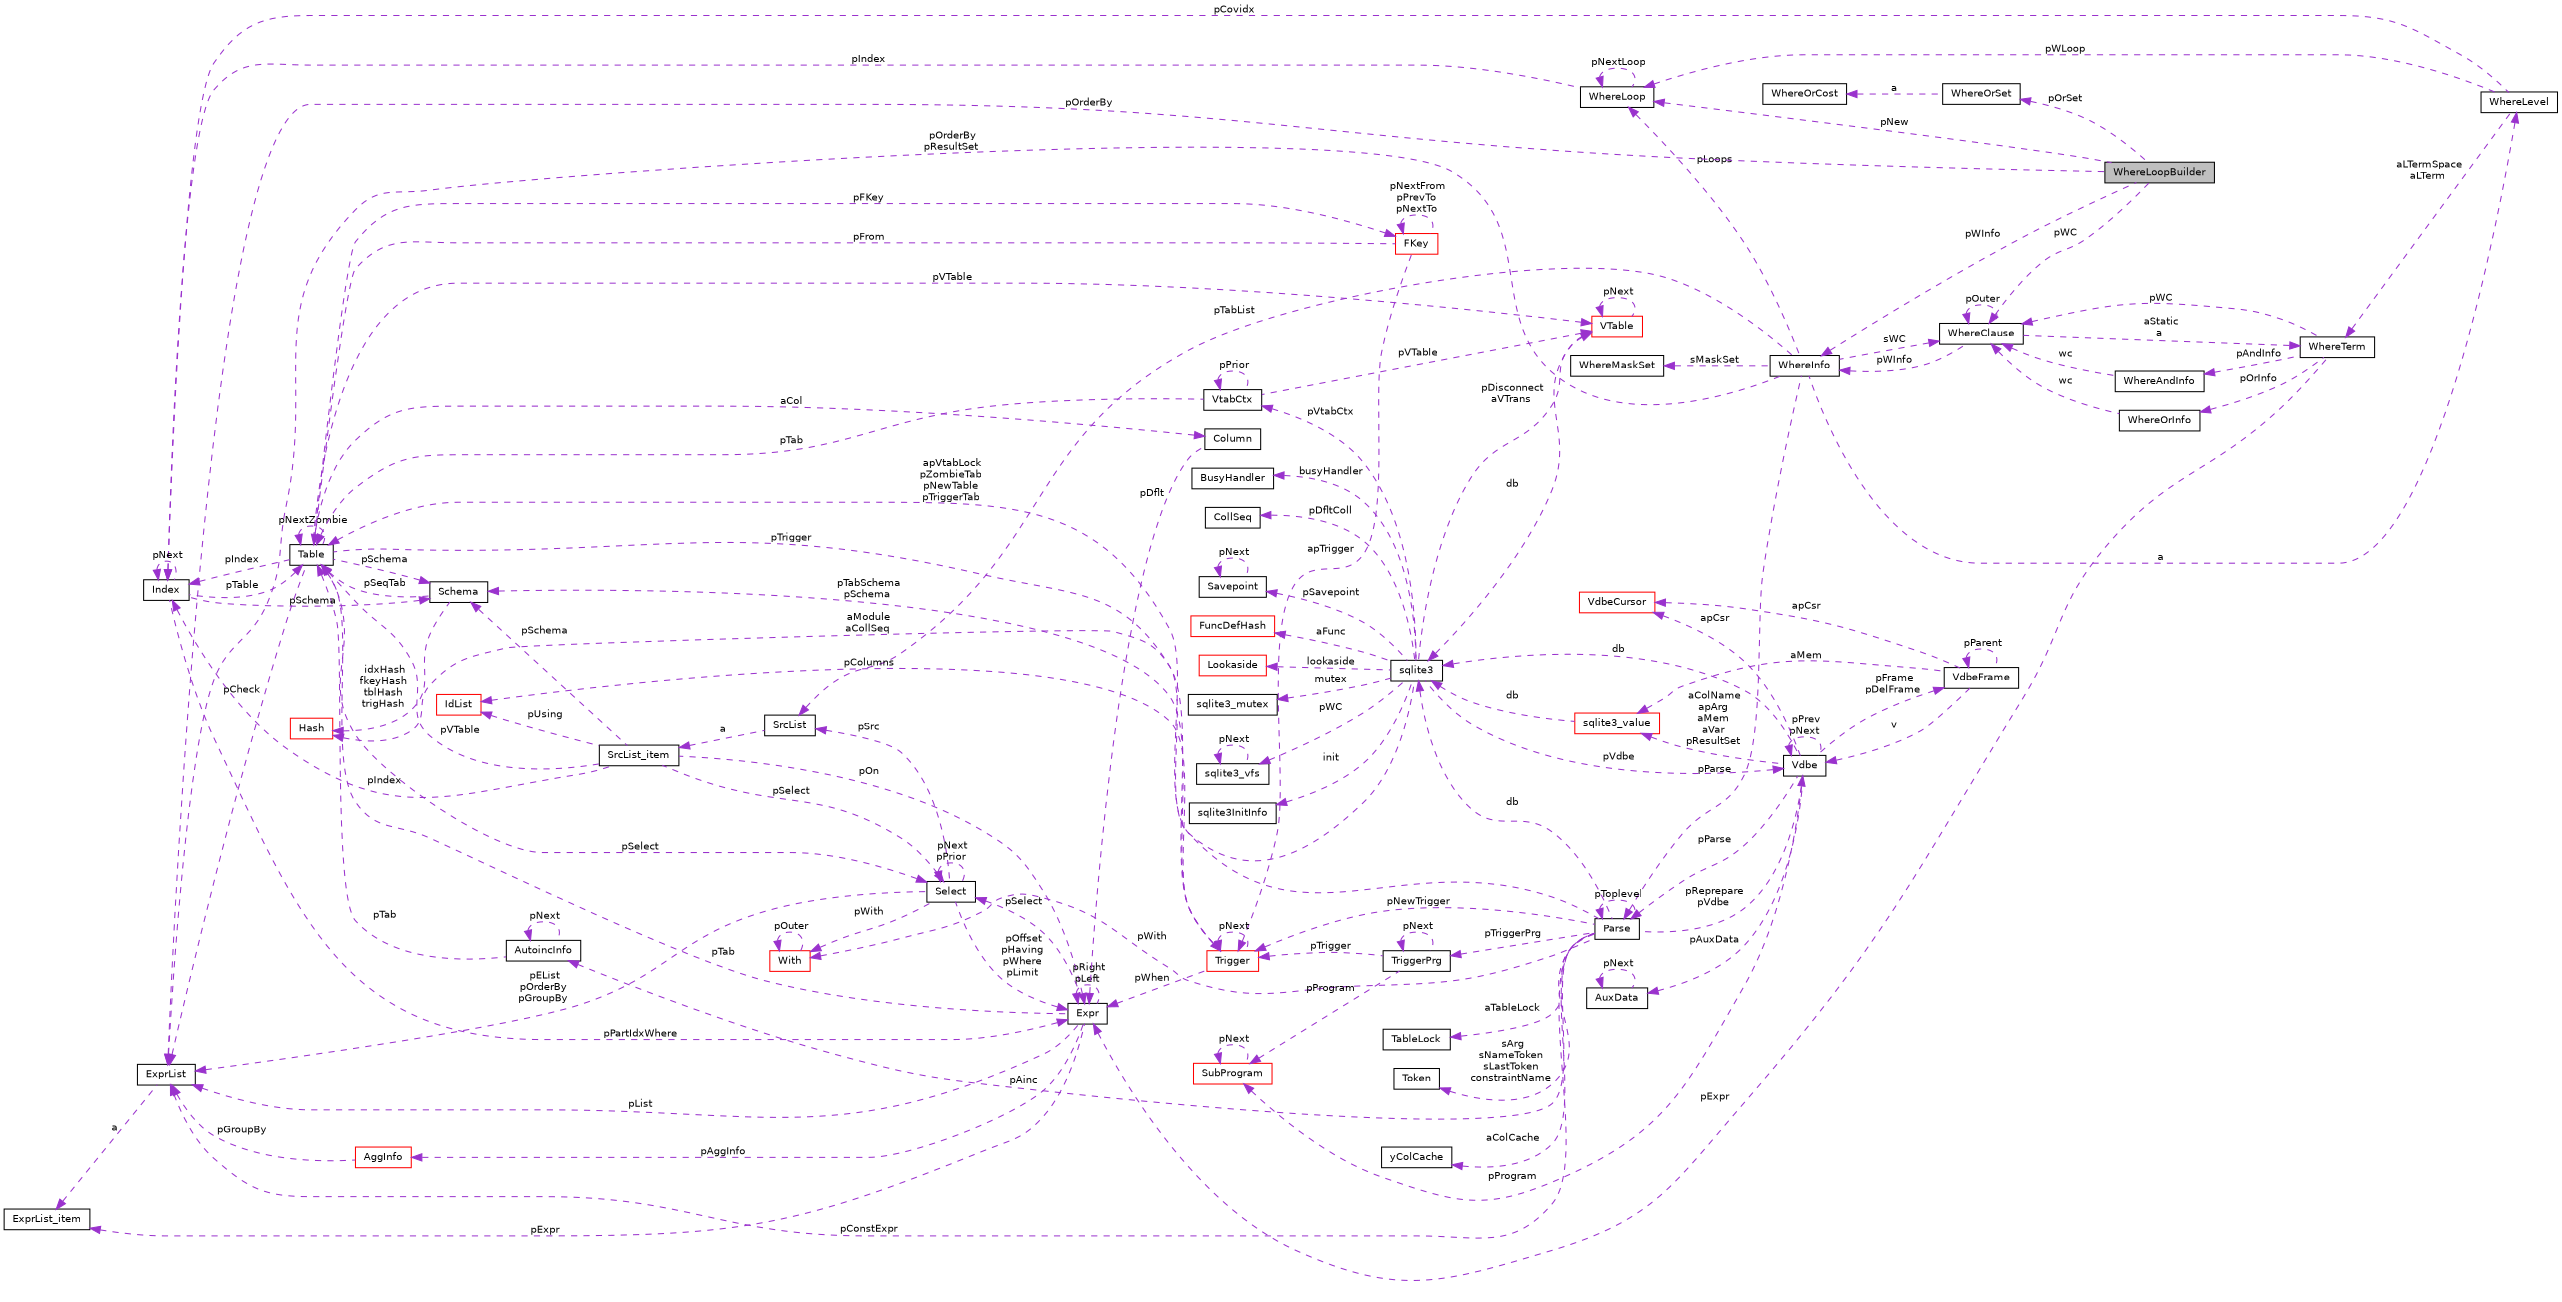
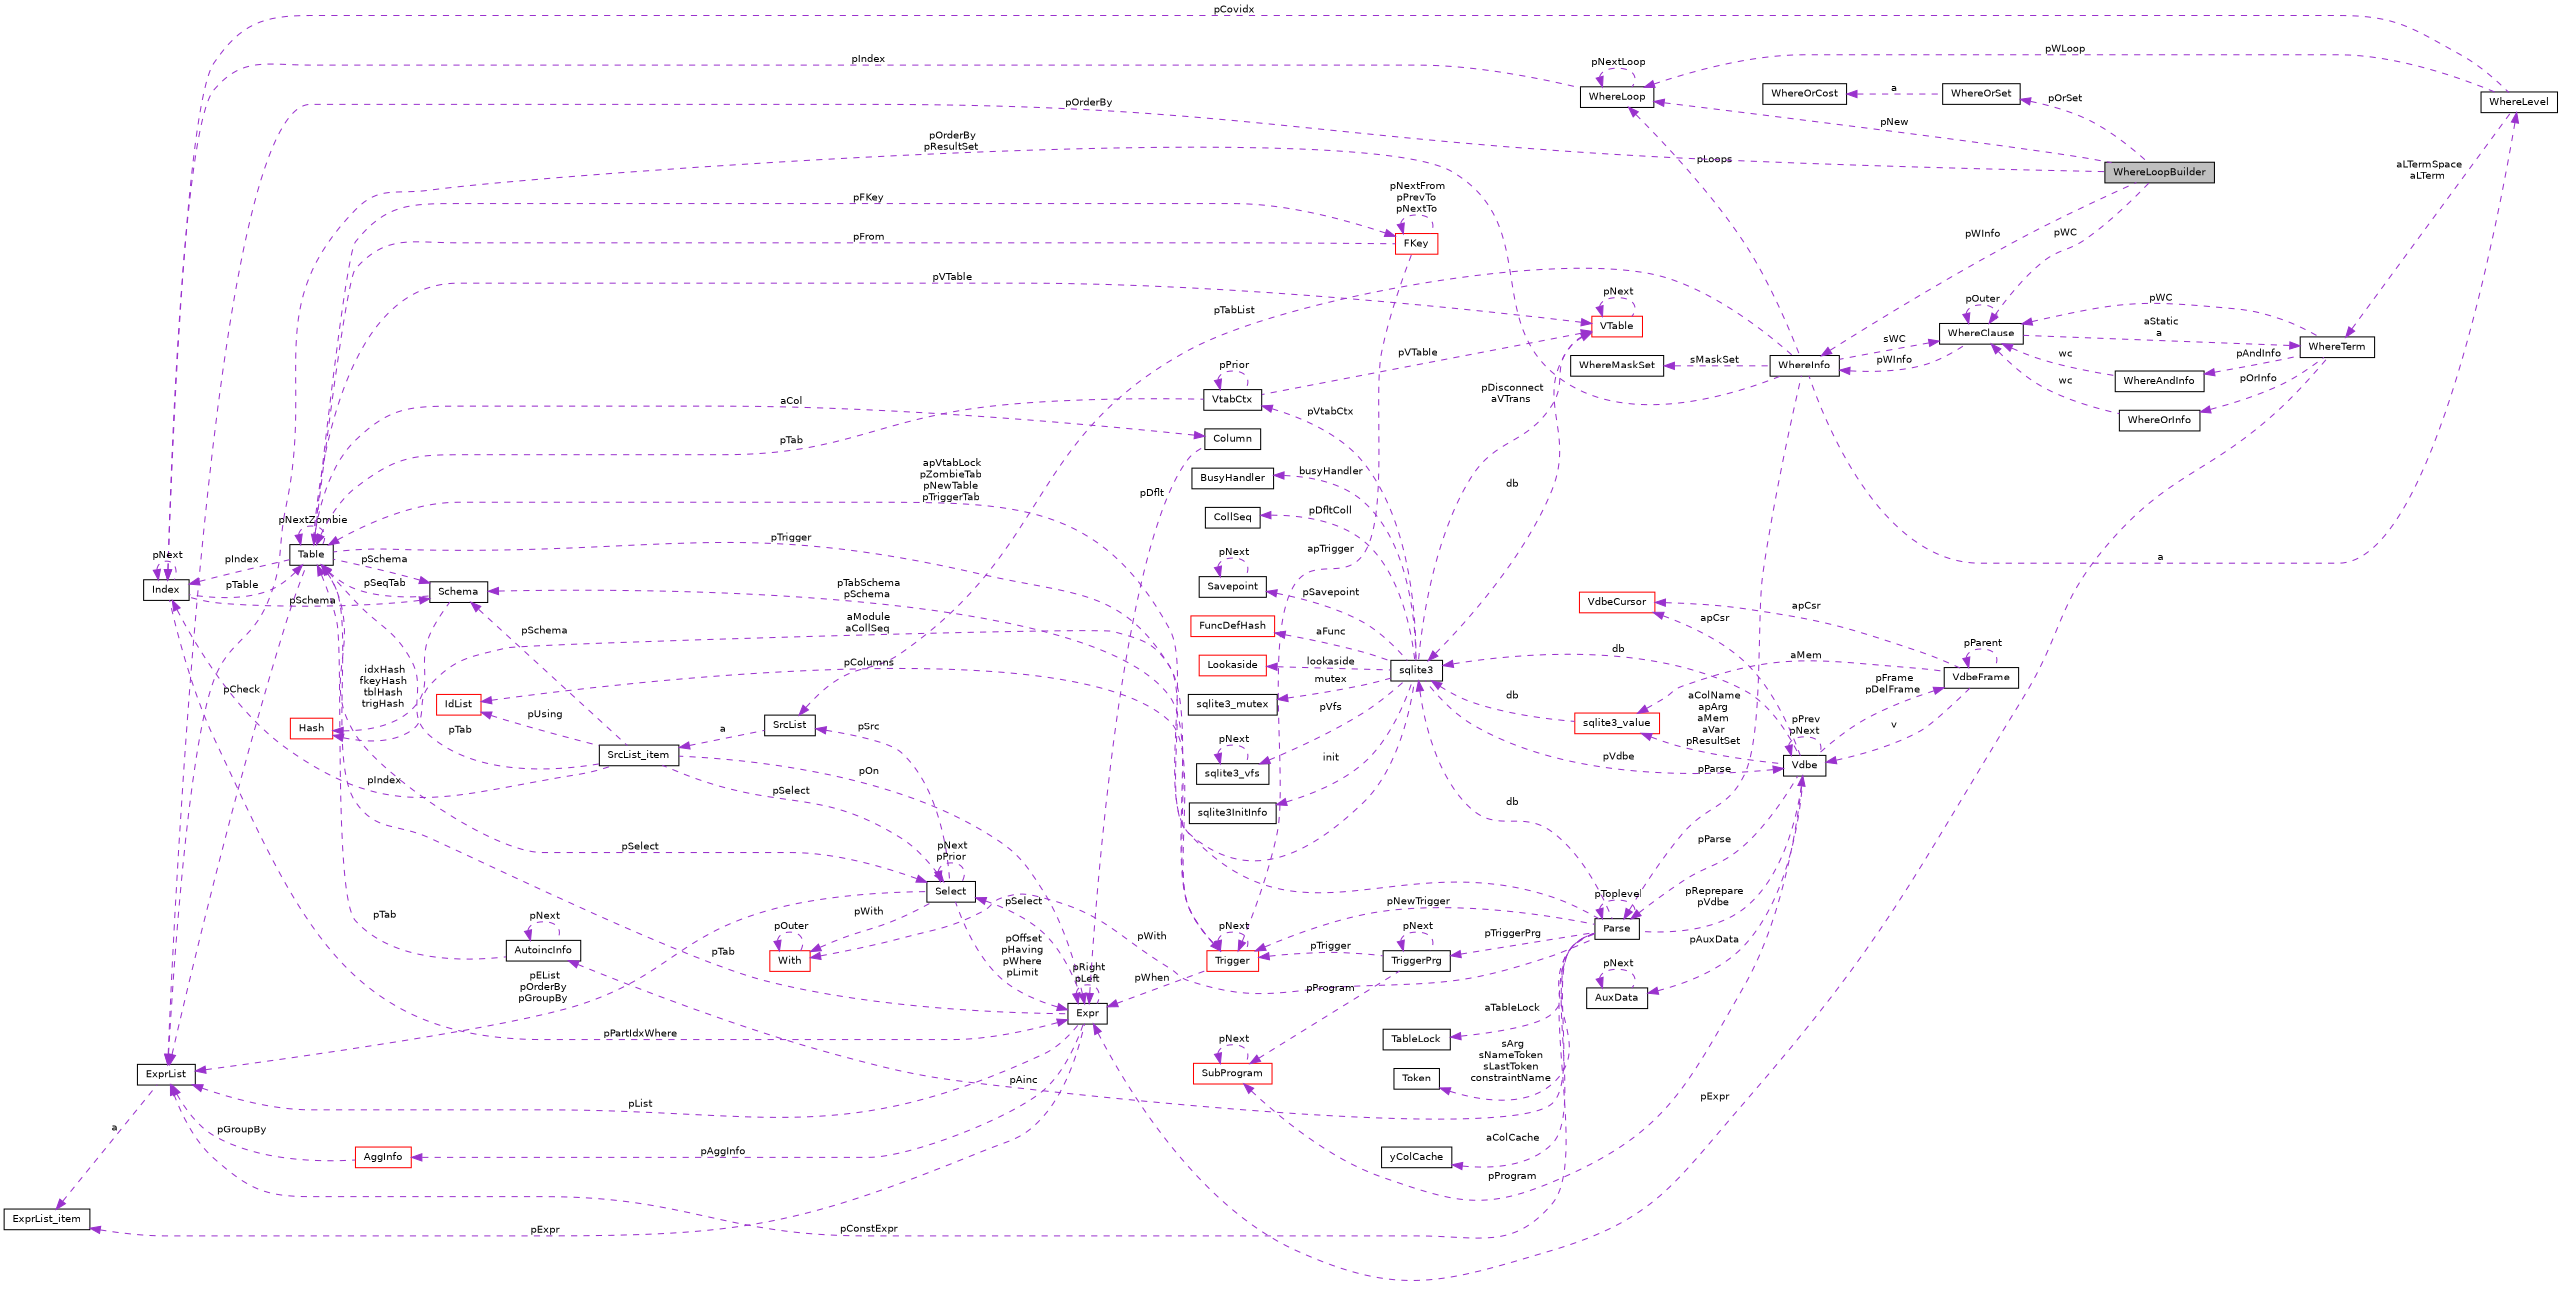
edge "sqlite3" -> "sqlite3_vfs": label " pWC" -> " pVfs"
edge "SrcList_item" -> "Table": label " pVTable" -> " pTab"
